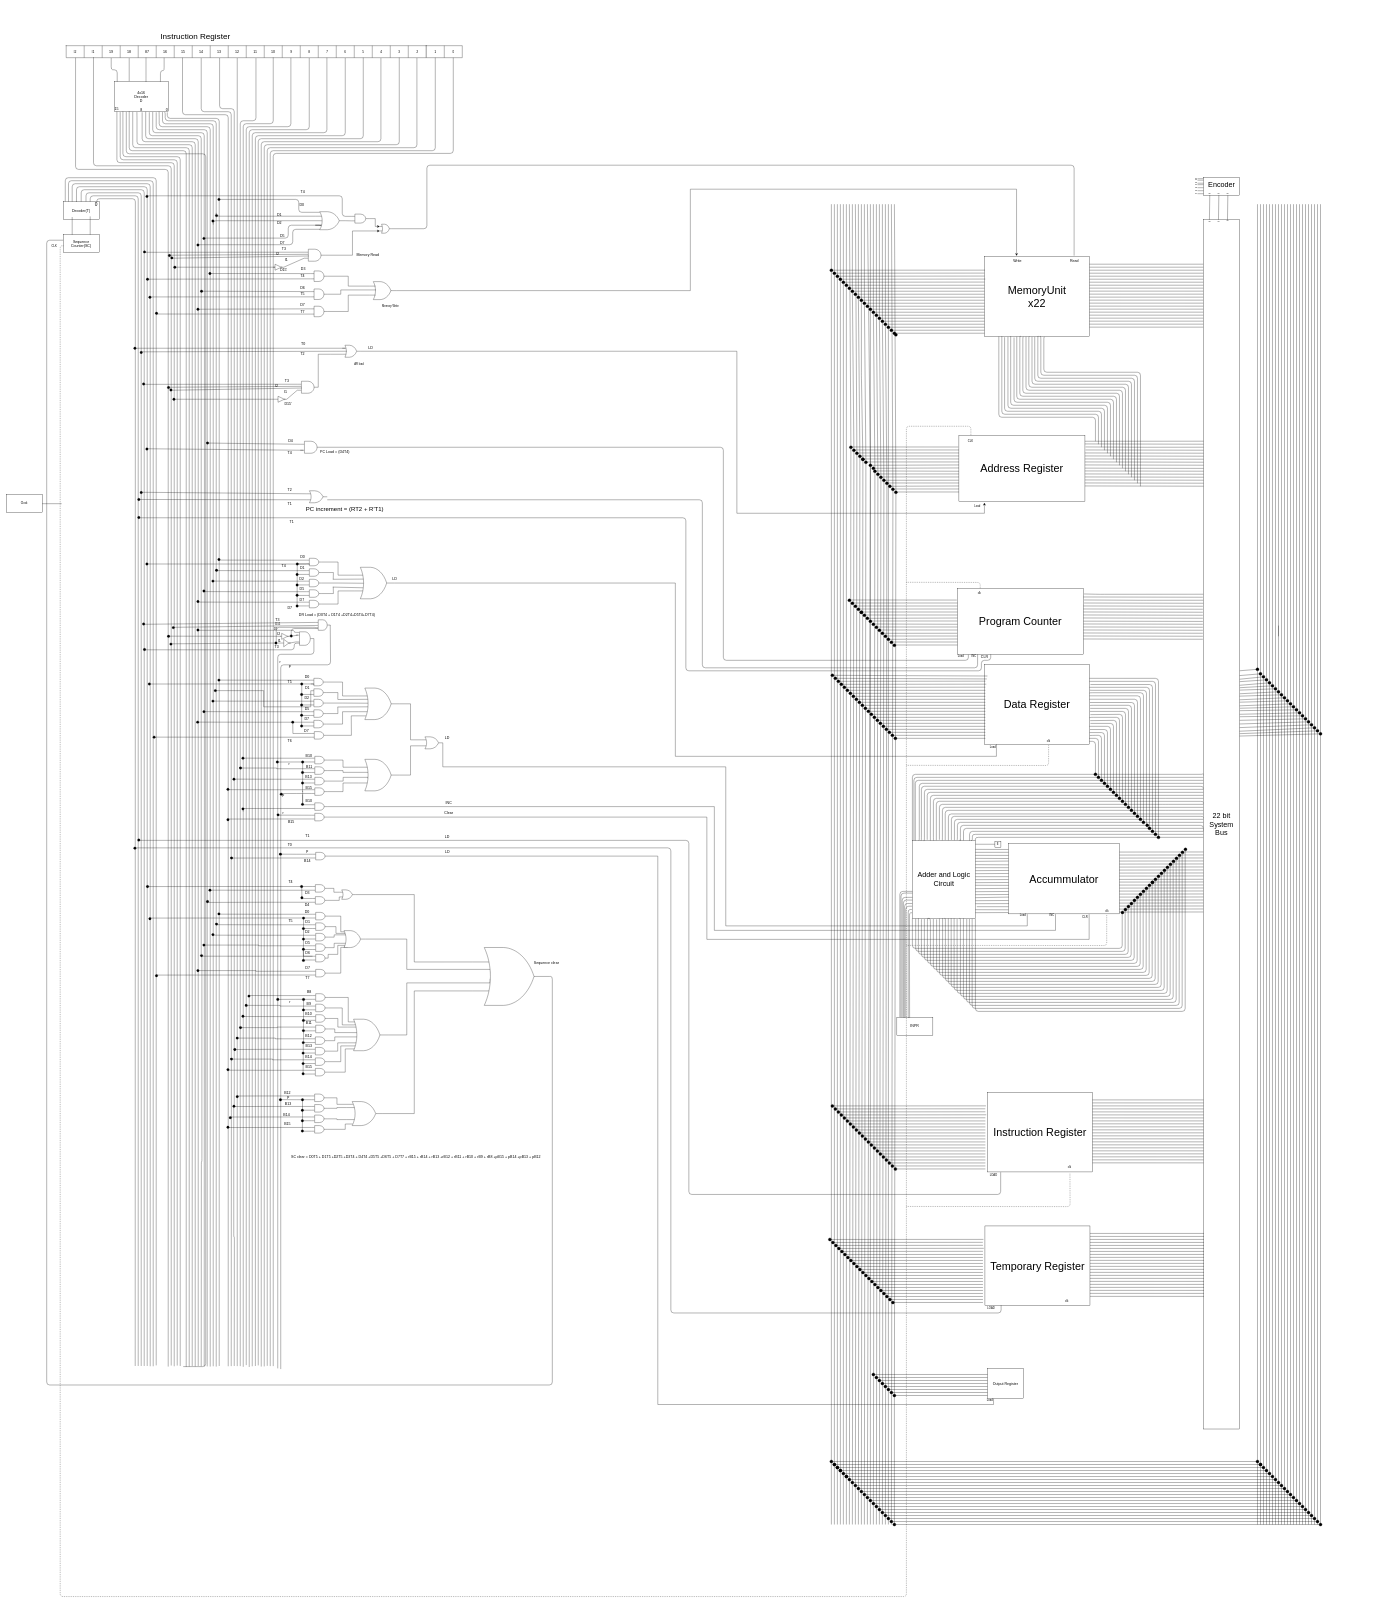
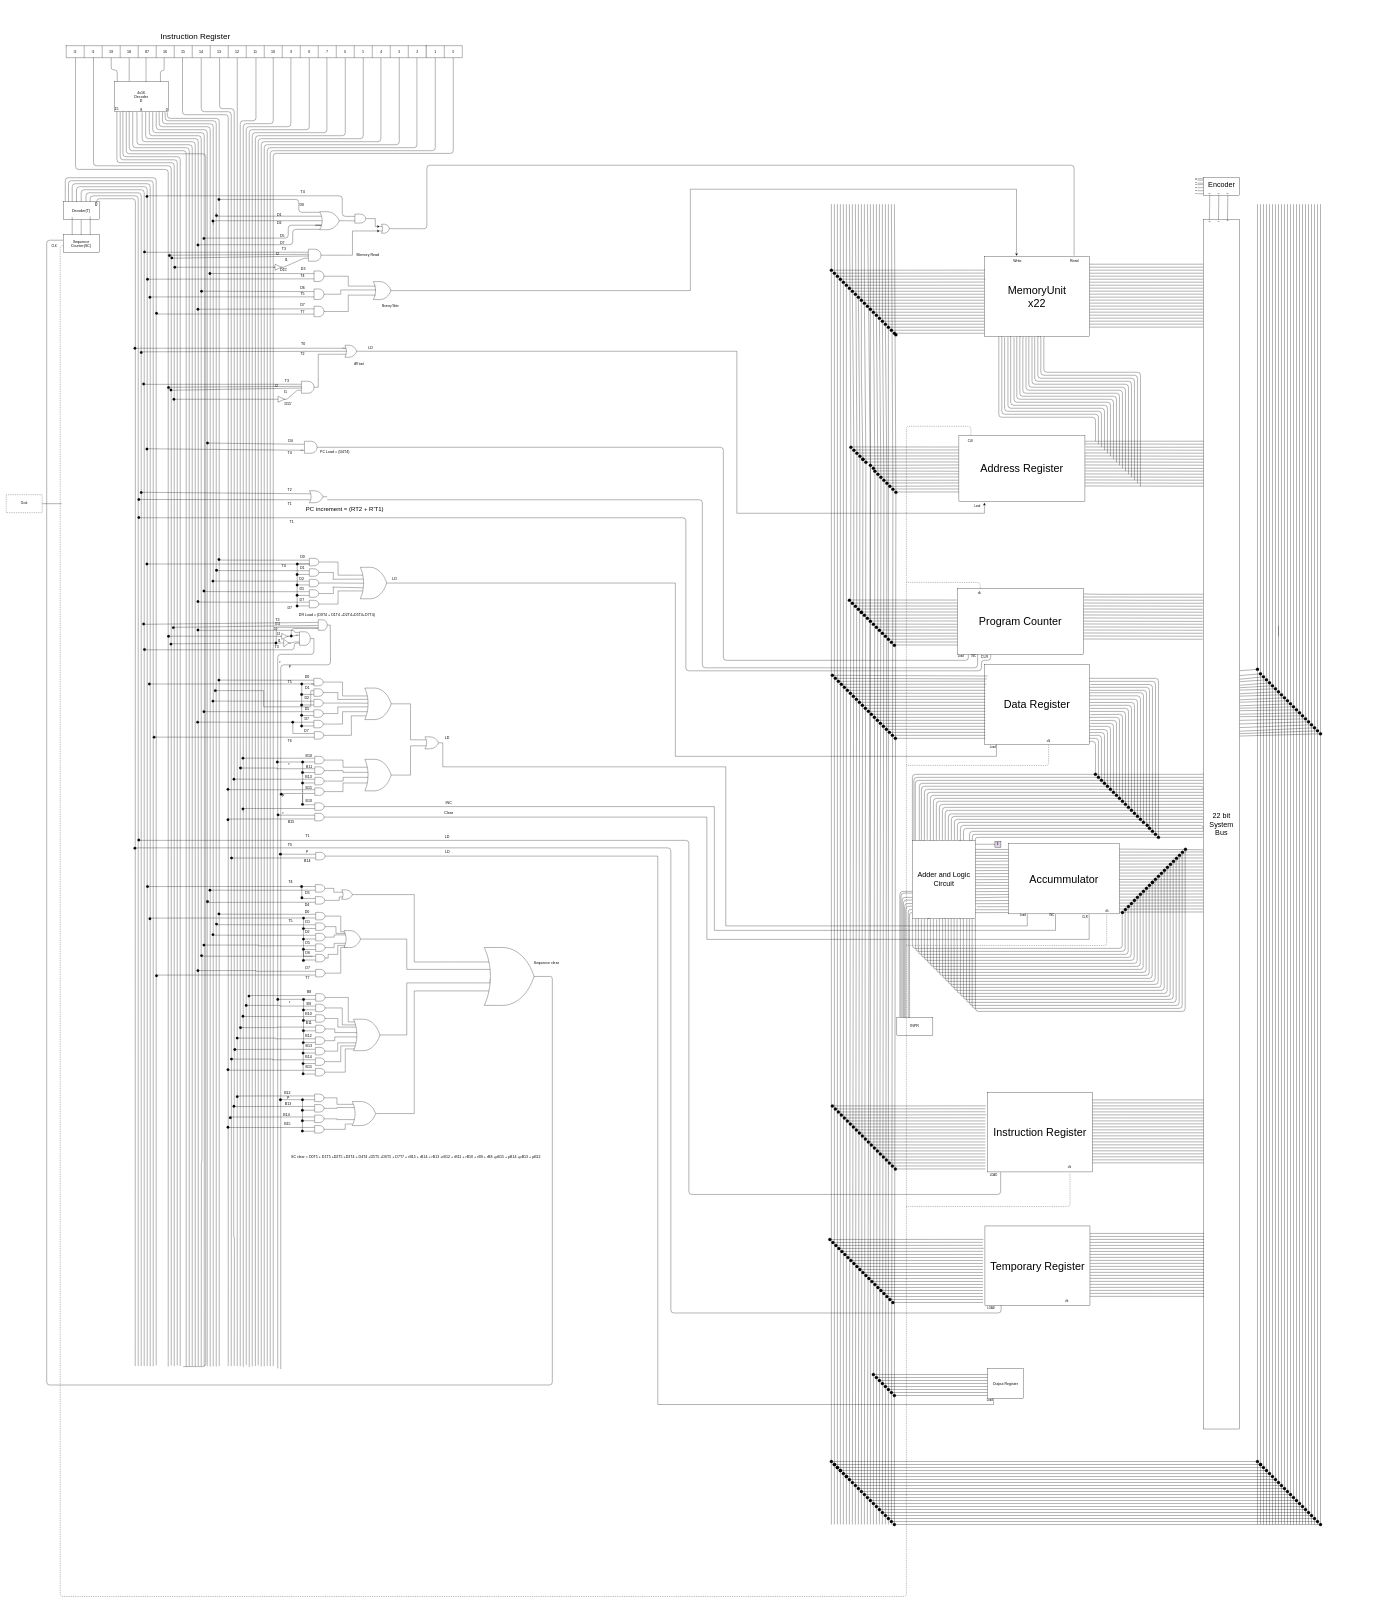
edge "Decoder(T)" -- "Sequence Counter(SC)": added
node "Clock": style solid -> dashed
node "E": fillcolor #ffffff -> #e1d5e7
edge "22 bitSystemBus" -- "Accummulator": added
